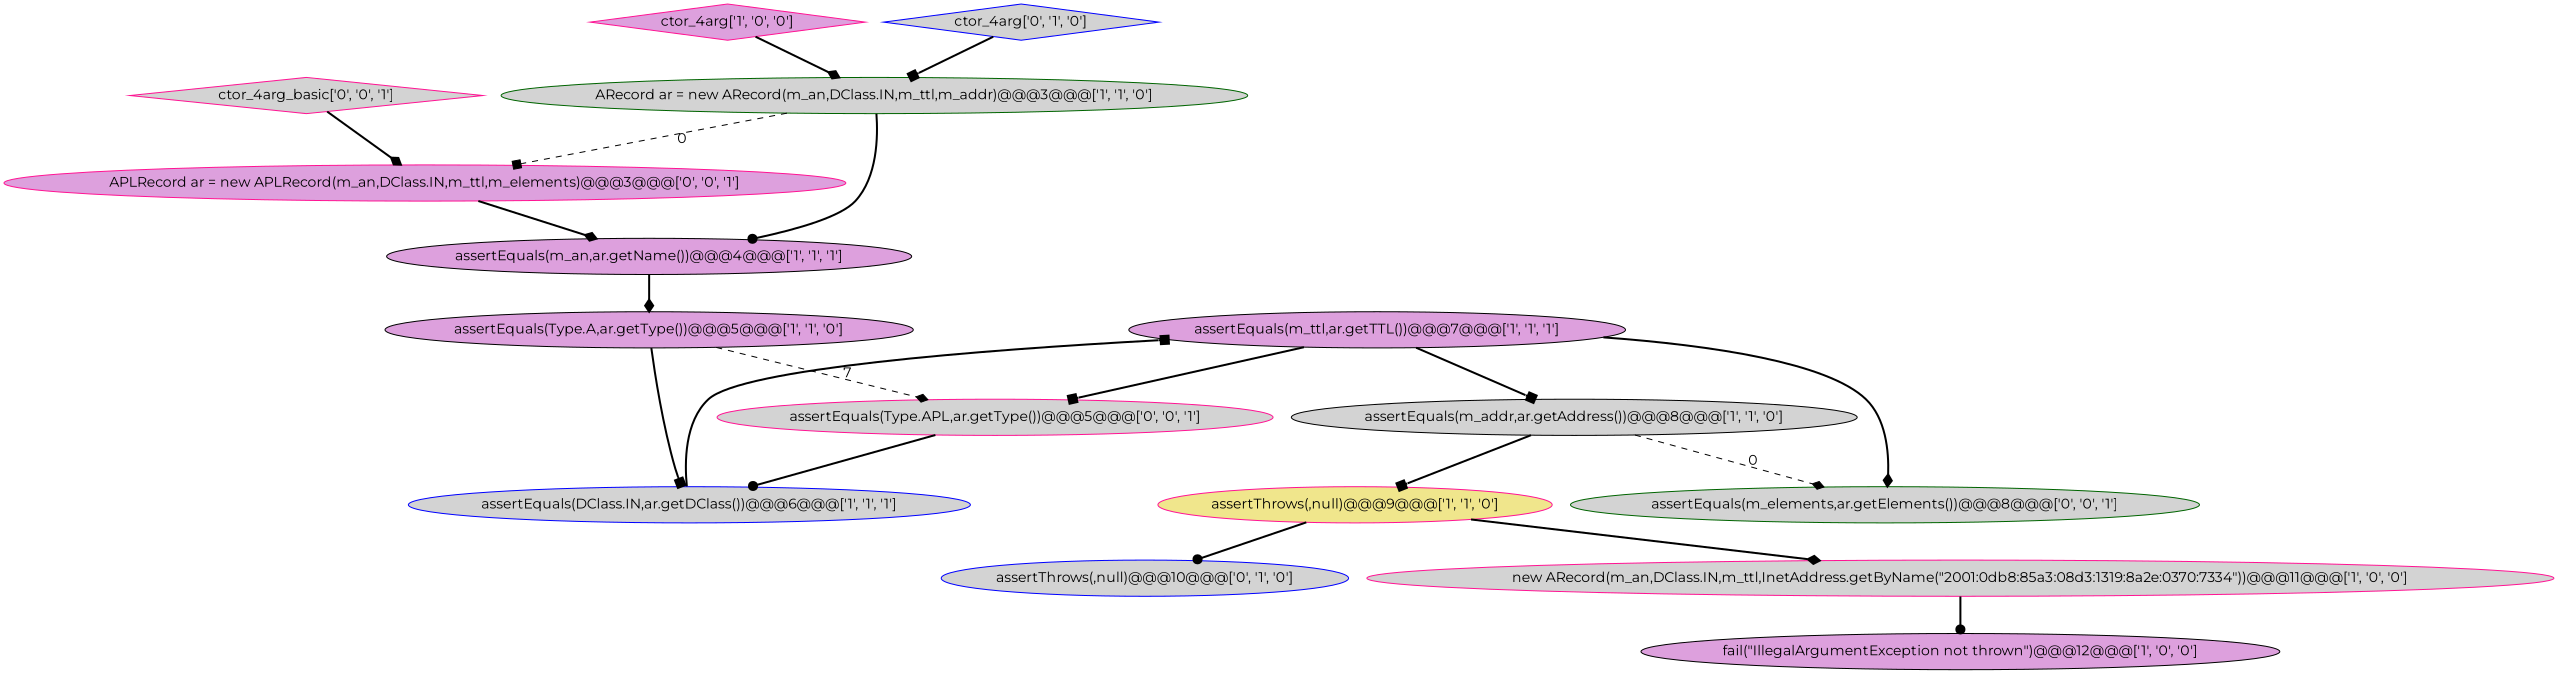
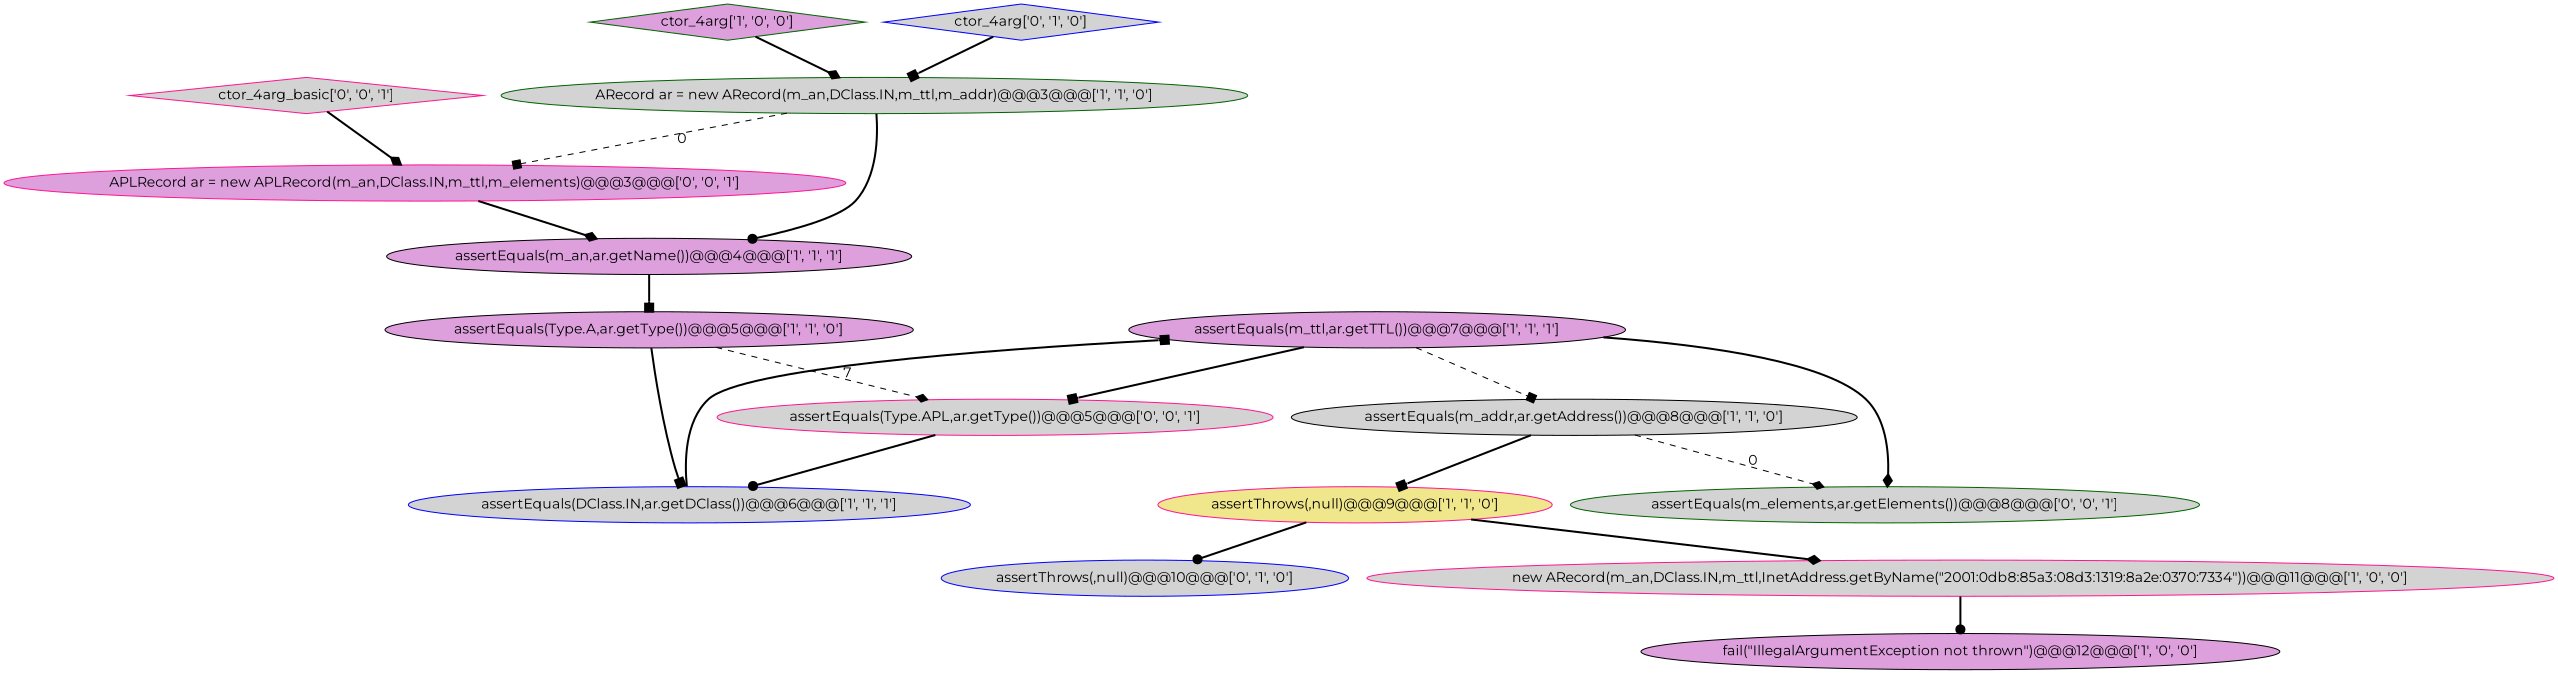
node "ctor_4arg['1', '0', '0']": color deeppink -> darkgreen
edge "assertEquals(m_an,ar.getName())@@@4@@@['1', '1', '1']" -> "assertEquals(Type.A,ar.getType())@@@5@@@['1', '1', '0']": arrowhead diamond -> box
edge "assertEquals(m_ttl,ar.getTTL())@@@7@@@['1', '1', '1']" -> "assertEquals(m_addr,ar.getAddress())@@@8@@@['1', '1', '0']": style bold -> dashed
